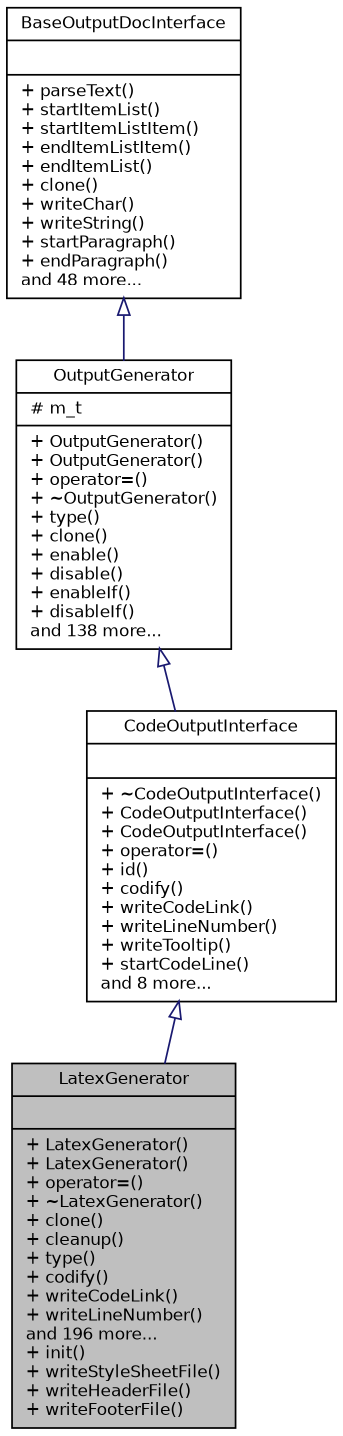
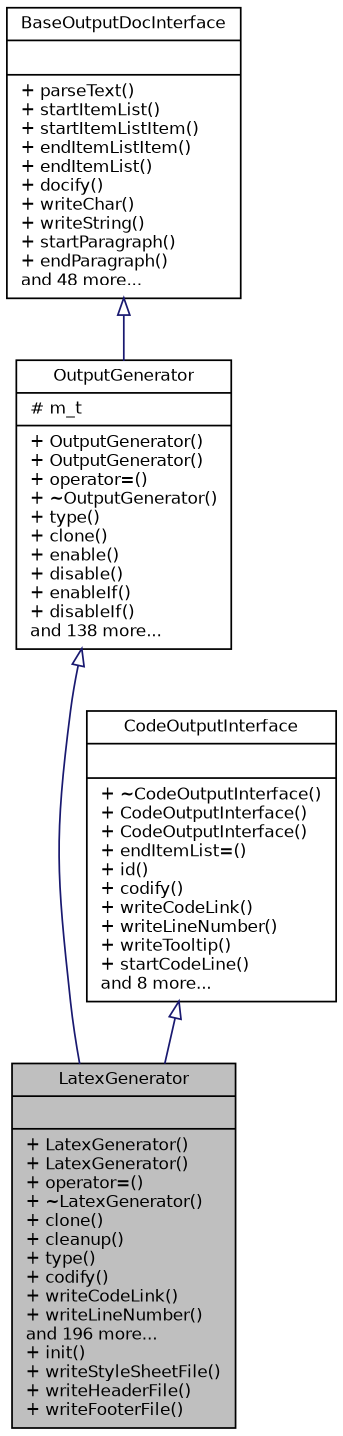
node "BaseOutputDocInterface": text "+ clone()" -> "+ docify()"
edge "CodeOutputInterface" -> "OutputGenerator": now "LatexGenerator" -> "OutputGenerator"
node "CodeOutputInterface": text "+ operator=()" -> "+ endItemList=()"
